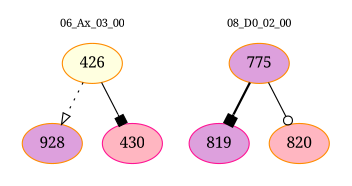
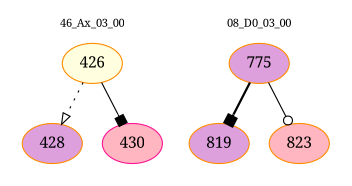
cluster "06_Ax_03_00": label "06_Ax_03_00" -> "46_Ax_03_00"
cluster "08_D0_02_00": label "08_D0_02_00" -> "08_D0_03_00"
node "928": label "928" -> "428"
node "819": color deeppink -> darkorange
node "820": label "820" -> "823"
